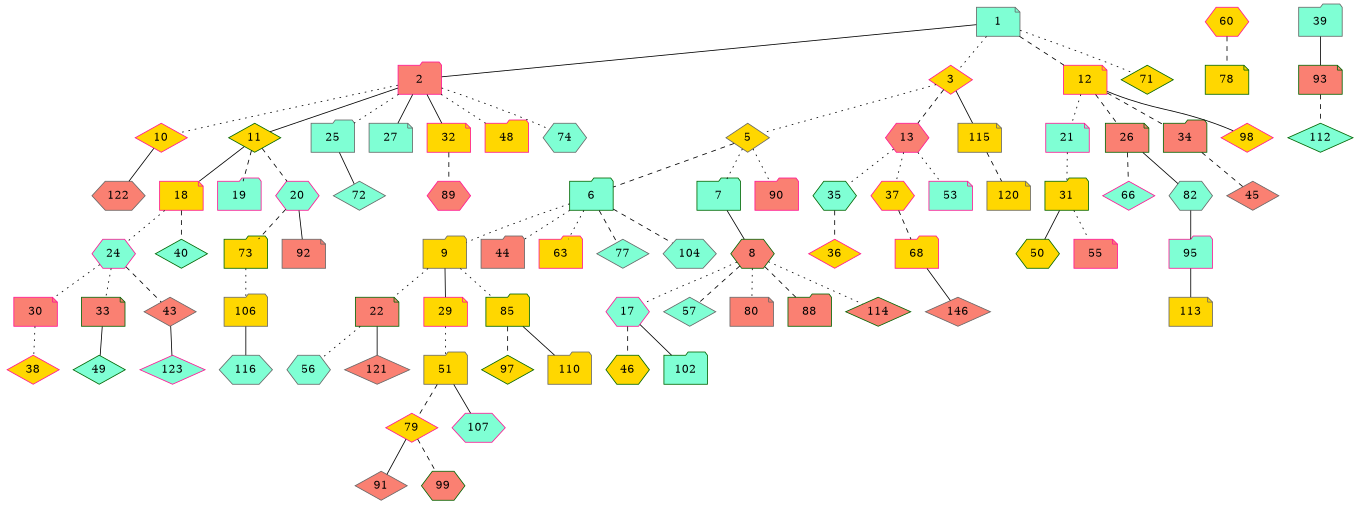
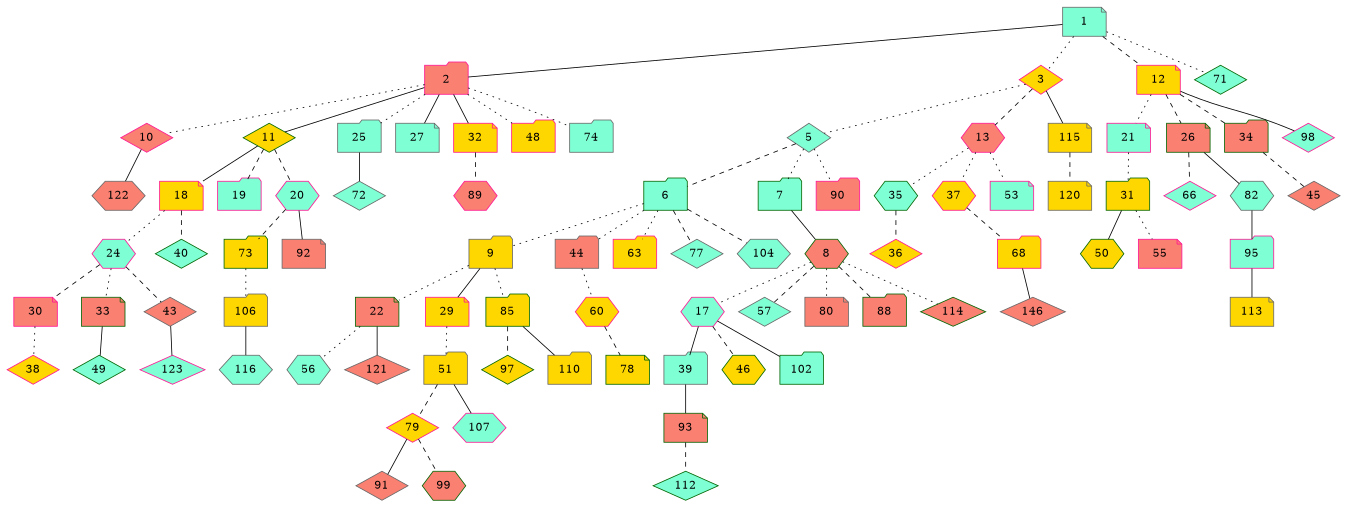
node "71": fillcolor gold -> aquamarine
node "10": fillcolor gold -> salmon
node "74": shape hexagon -> folder
node "5": fillcolor gold -> aquamarine
node "98": fillcolor gold -> aquamarine
edge "24" -- "30": style dotted -> dashed
edge "44" -- "60": added
edge "17" -- "39": added
